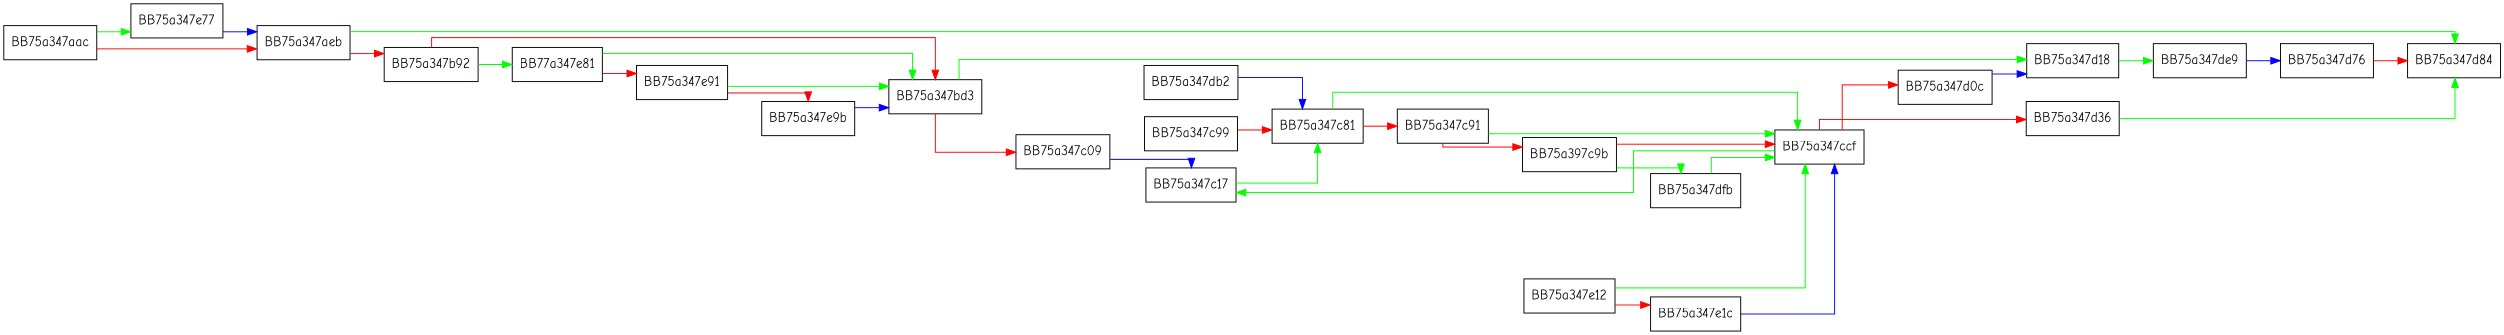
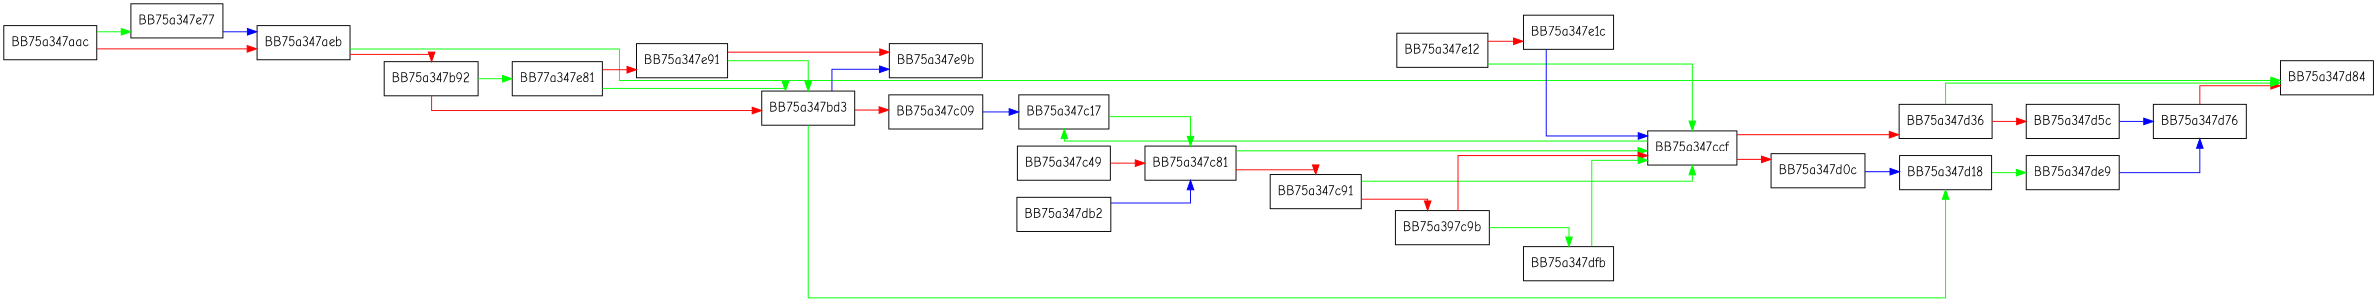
edge "BB75a347e9b" -> "BB75a347bd3": reversed
node "BB75a347d5c": added
node "BB75a347c99": label "BB75a347c99" -> "BB75a347c49"
